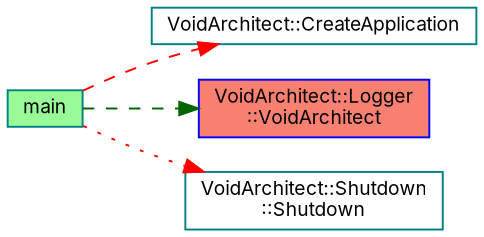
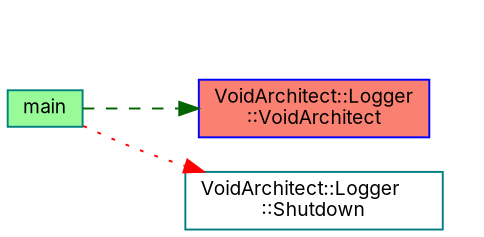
node "VoidArchitect::CreateApplication": removed
node "VoidArchitect::Shutdown ::Shutdown": label "VoidArchitect::Shutdown ::Shutdown" -> "VoidArchitect::Logger ::Shutdown"
